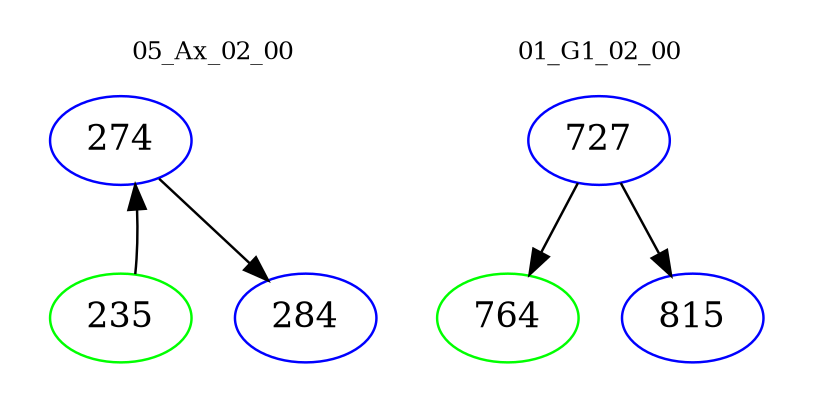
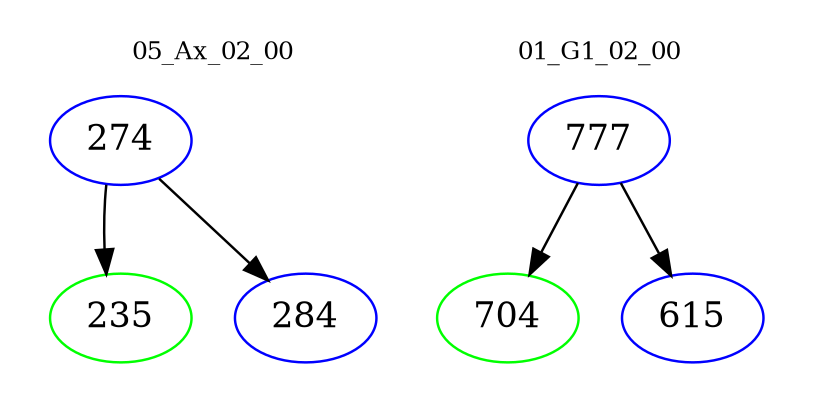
node "727": label "727" -> "777"
edge "235" -> "274": reversed
node "764": label "764" -> "704"
node "815": label "815" -> "615"
